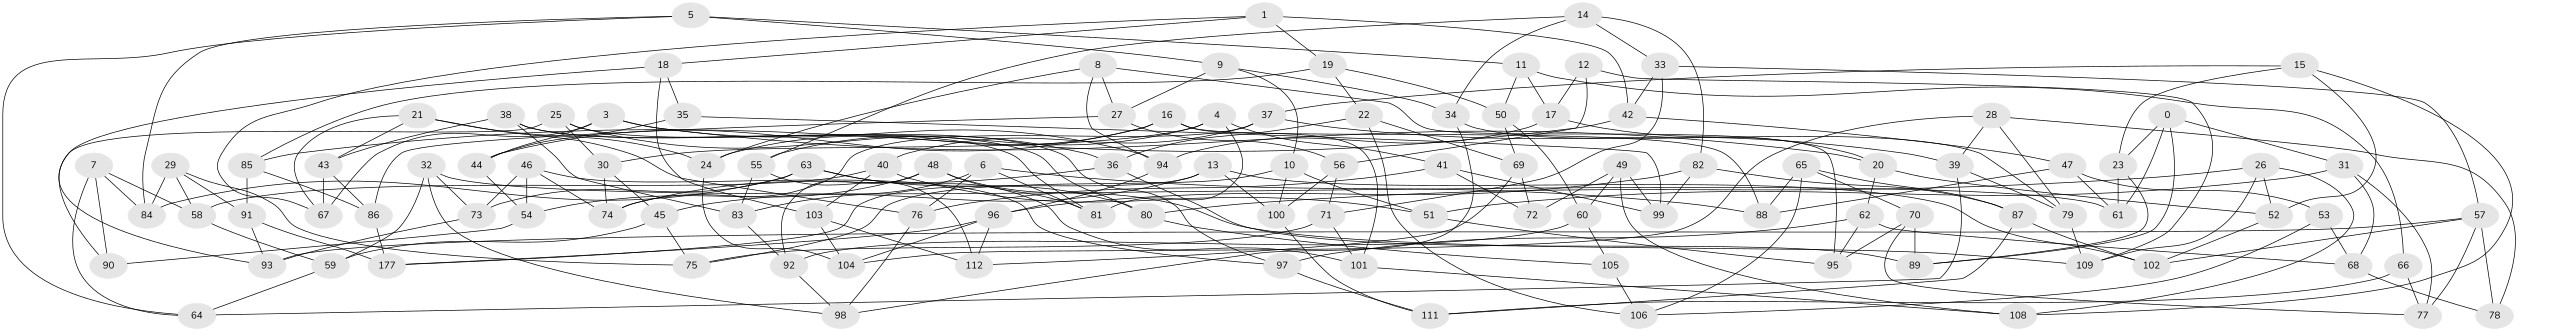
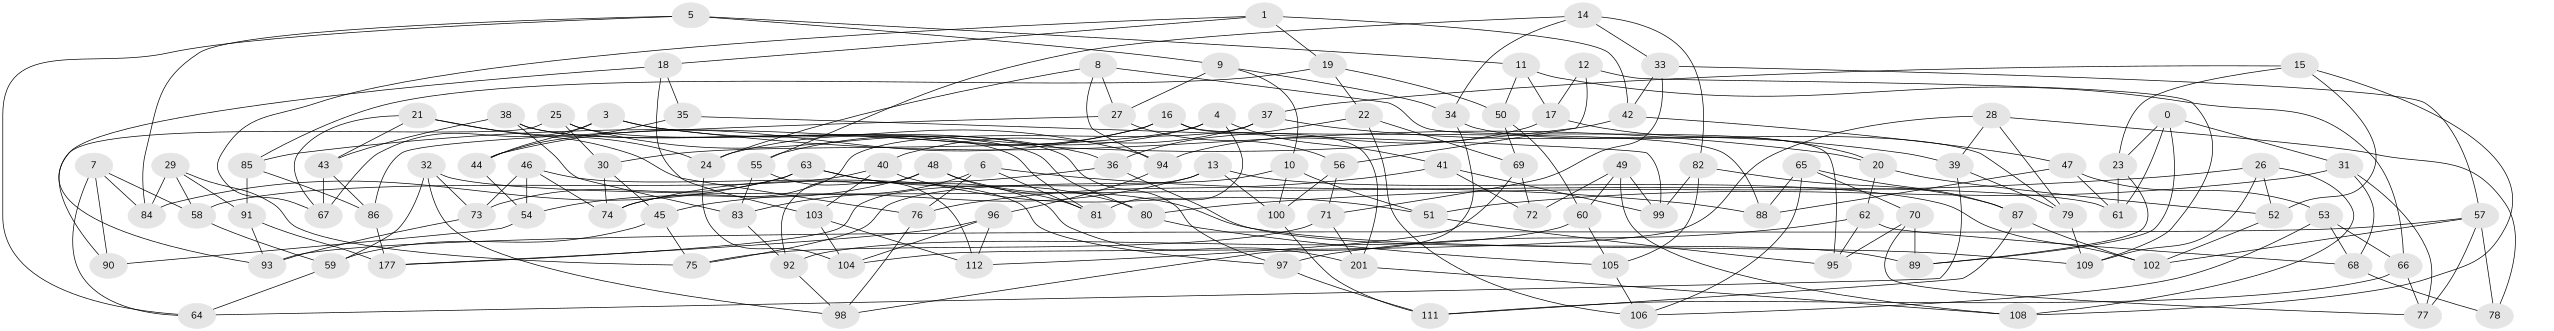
edge "82" -- "96": now "82" -- "105"
edge "53" -- "66": added
node "101": label "101" -> "201"
